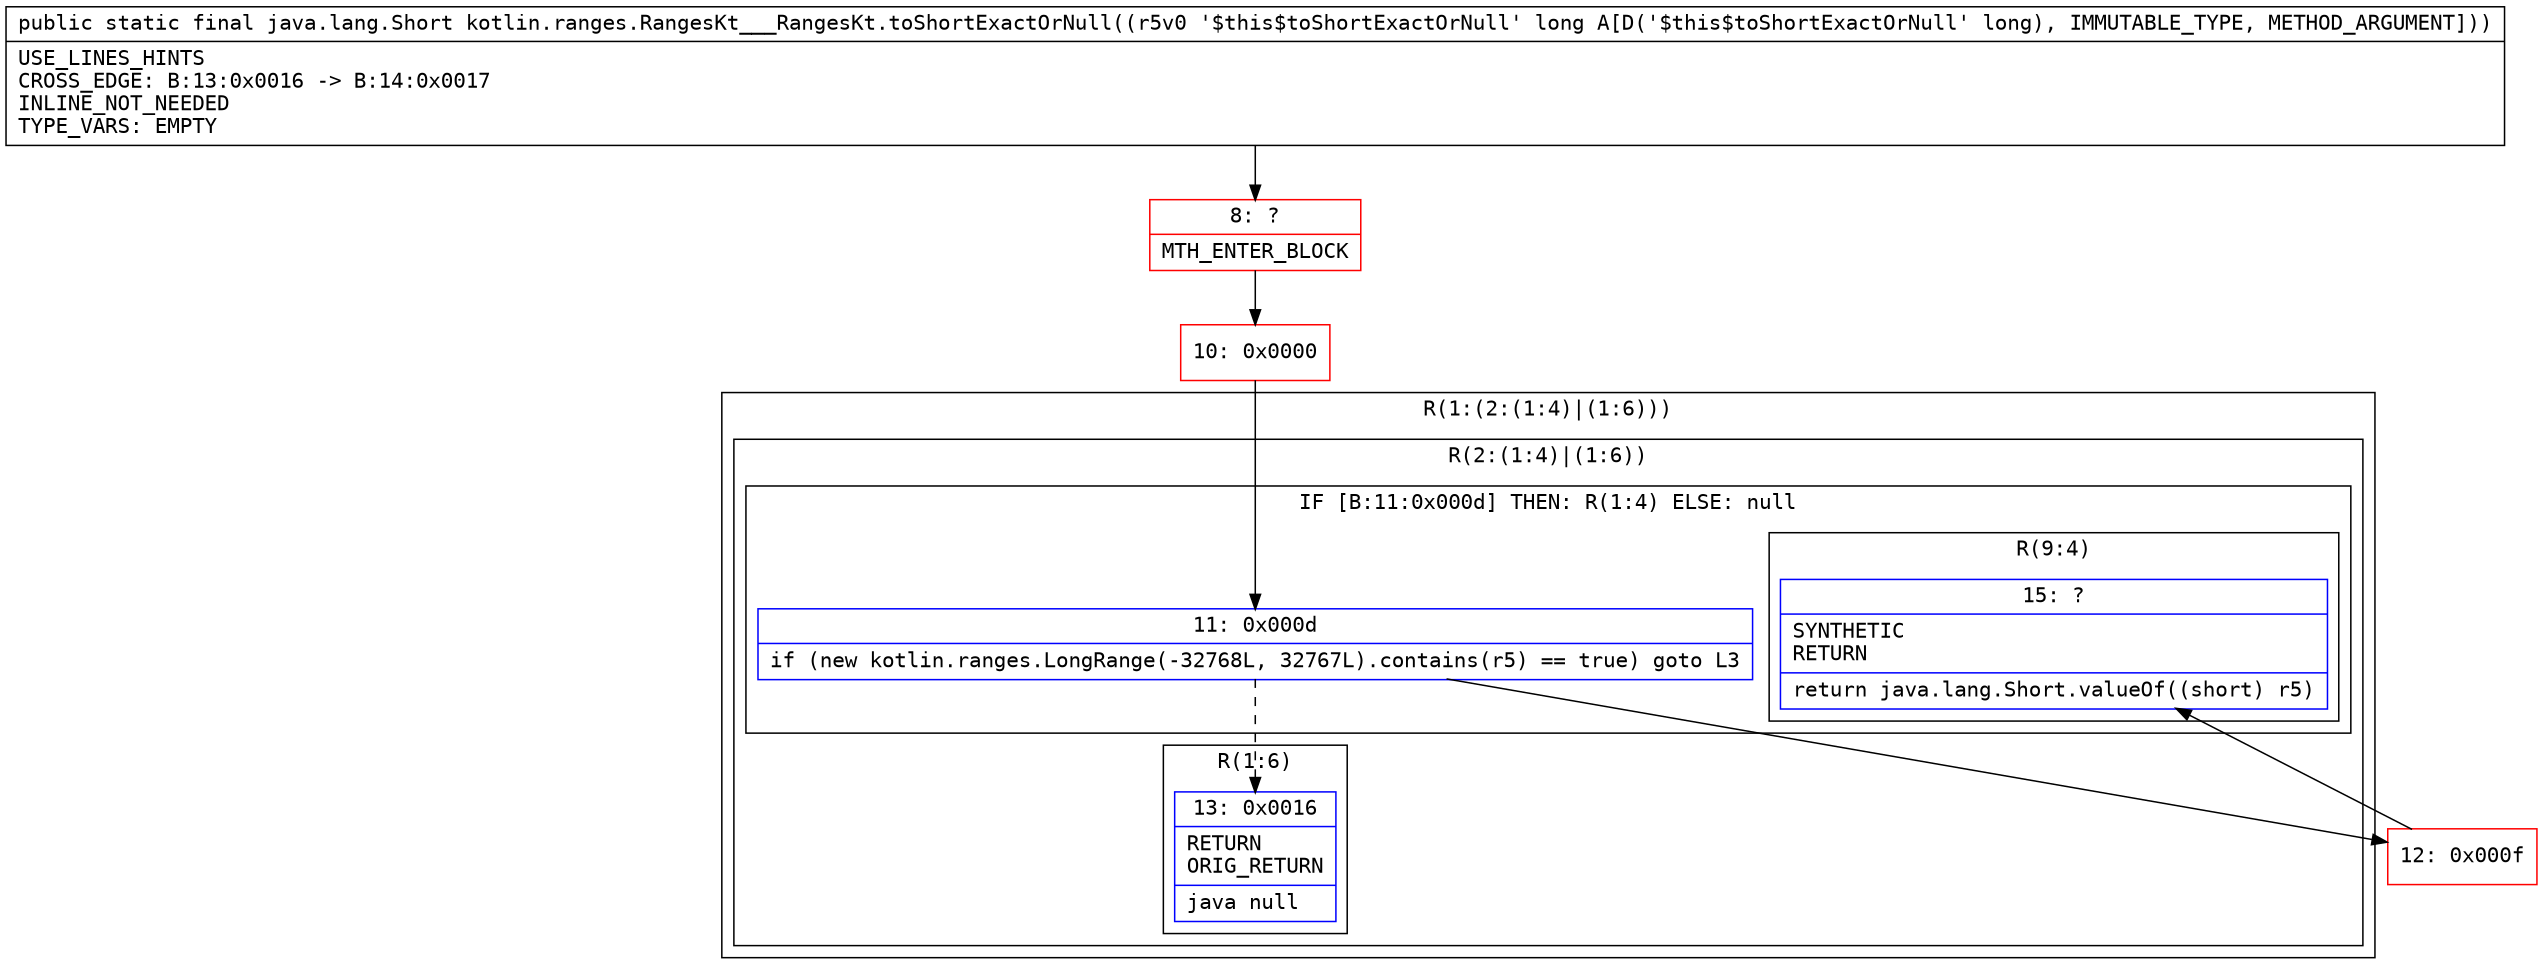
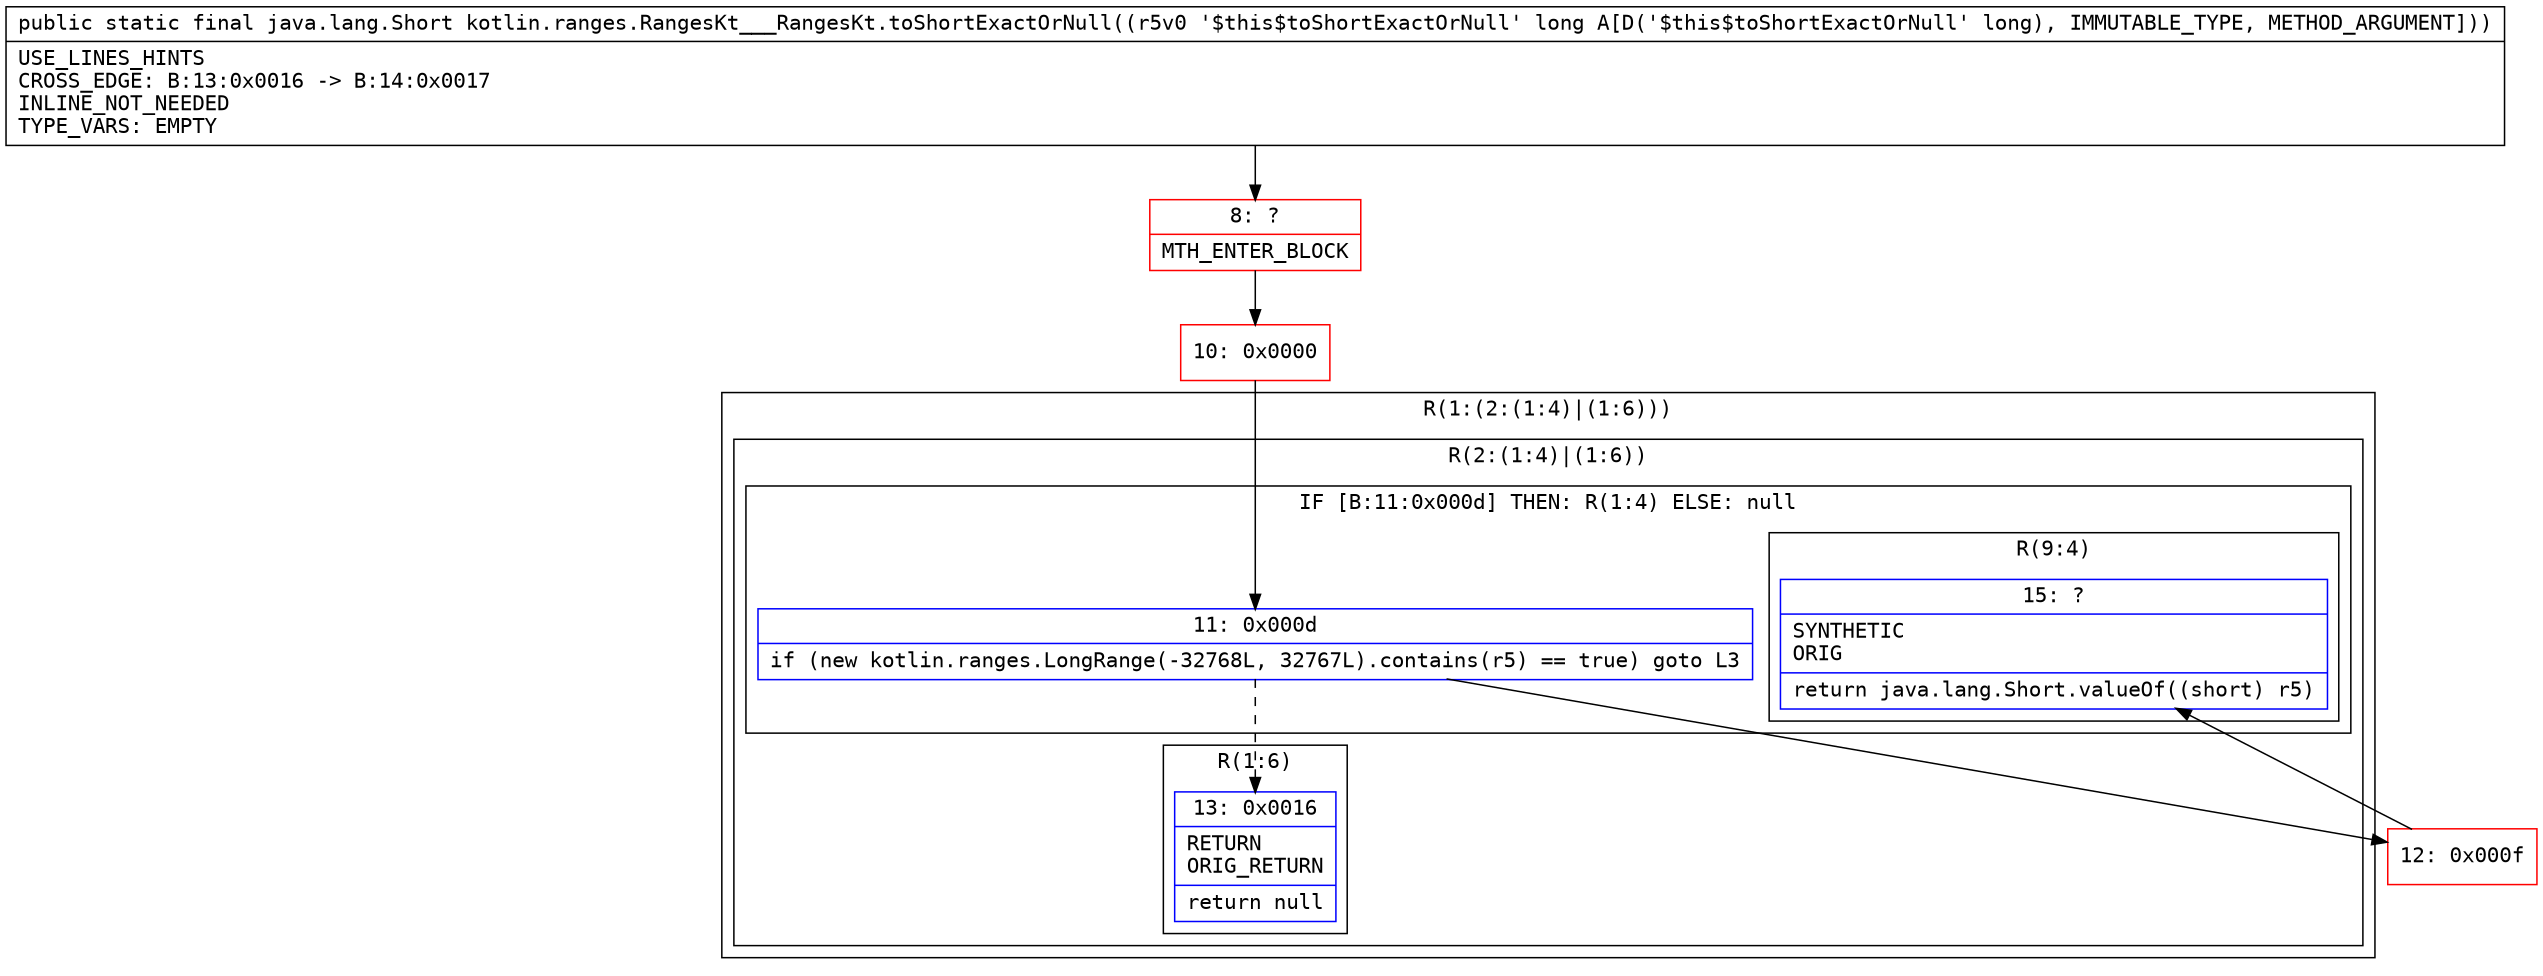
node "15: ?": text "RETURN" -> "ORIG"
node "13: 0x0016": text "java null" -> "return null"
